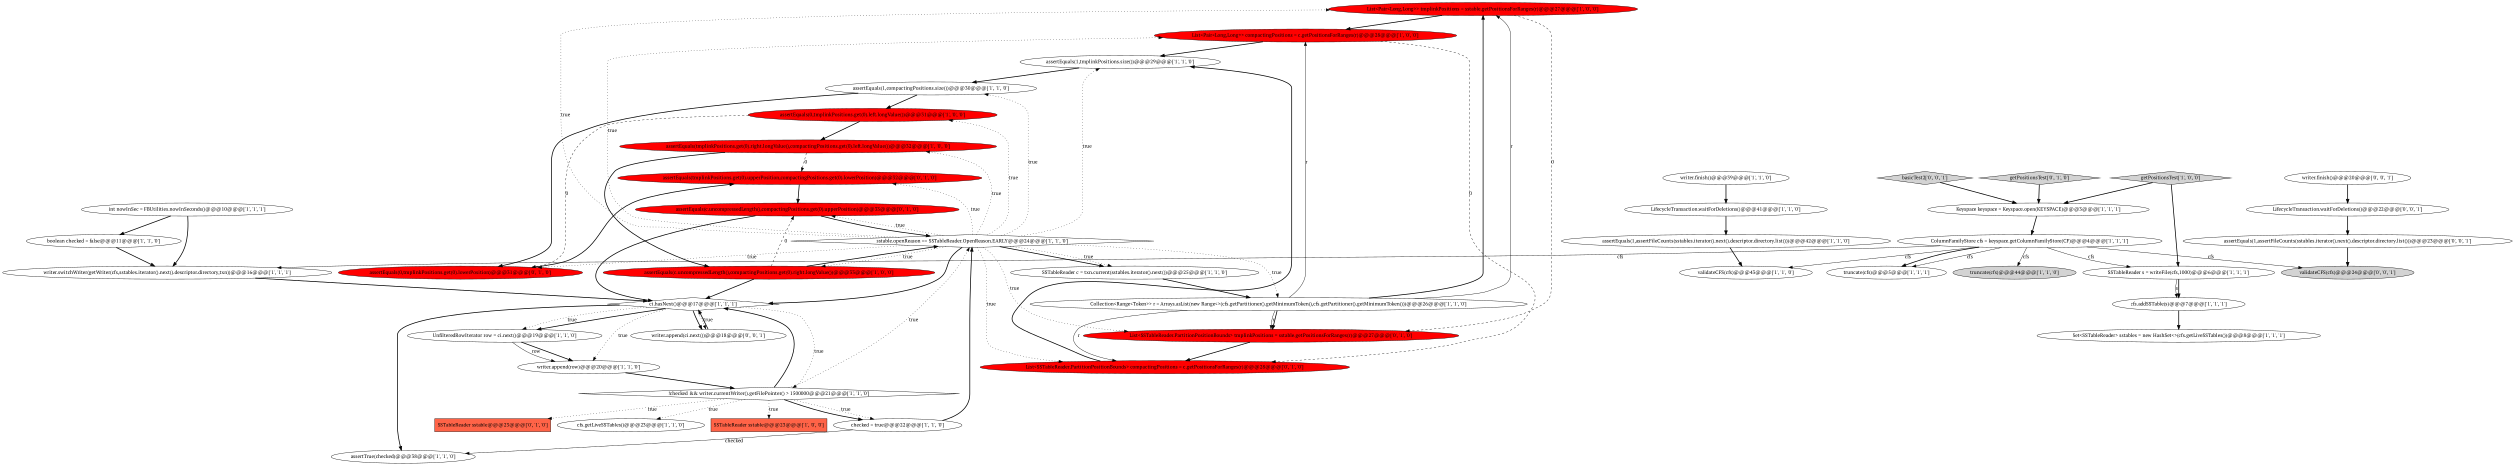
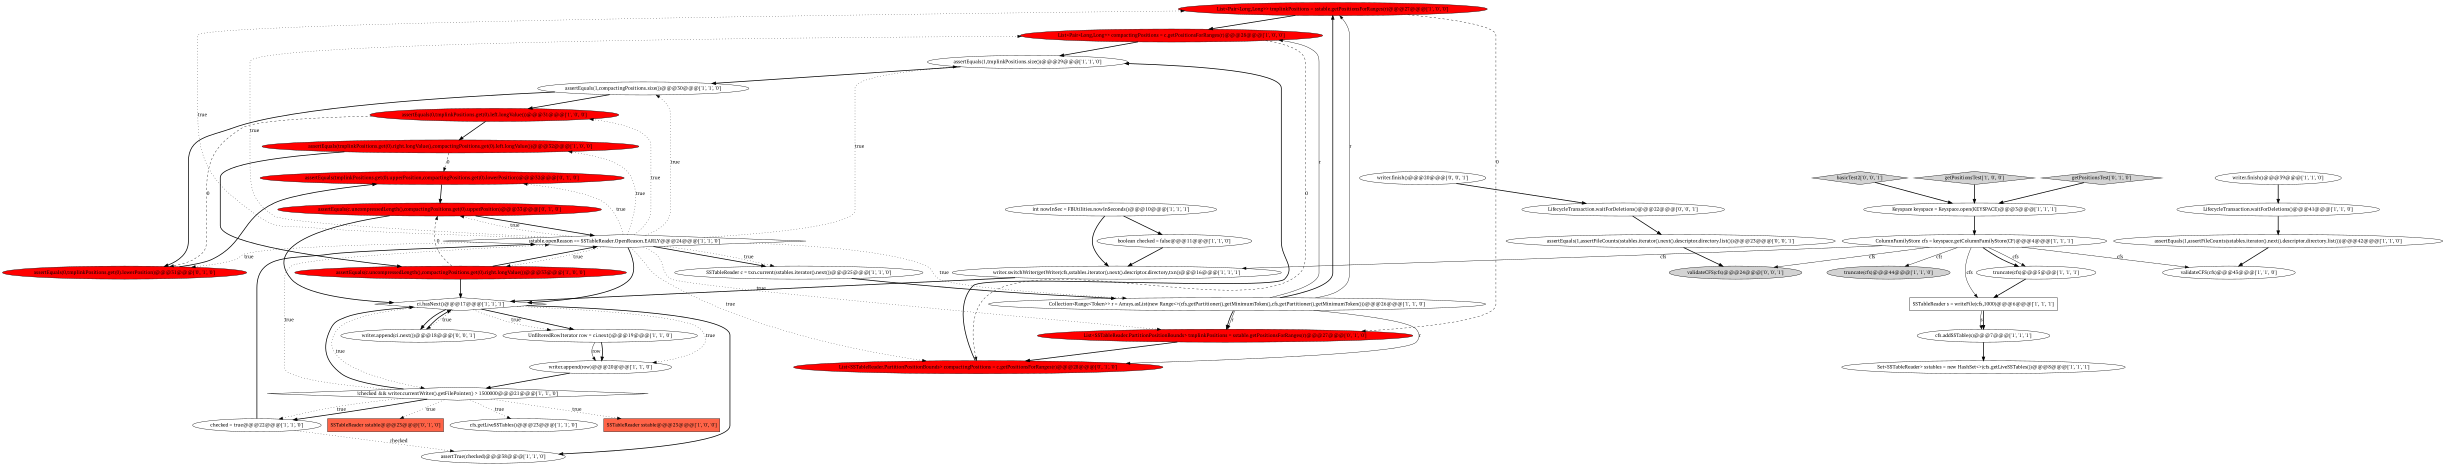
edge "getPositionsTest['1', '0', '0']" -> "SSTableReader s = writeFile(cfs,1000)@@@6@@@['1', '1', '1']": now "truncate(cfs)@@@5@@@['1', '1', '1']" -> "SSTableReader s = writeFile(cfs,1000)@@@6@@@['1', '1', '1']"
node "SSTableReader s = writeFile(cfs,1000)@@@6@@@['1', '1', '1']": shape ellipse -> box
edge "checked = true@@@22@@@['1', '1', '0']" -> "assertTrue(checked)@@@38@@@['1', '1', '0']": style solid -> dotted
